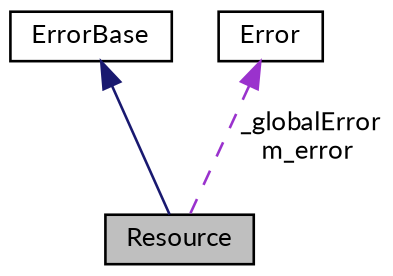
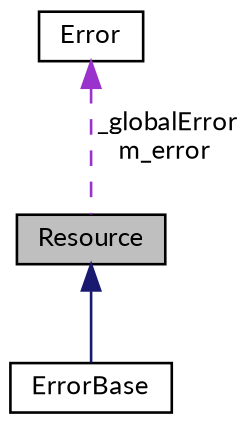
edge "Resource" -> "ErrorBase": reversed
